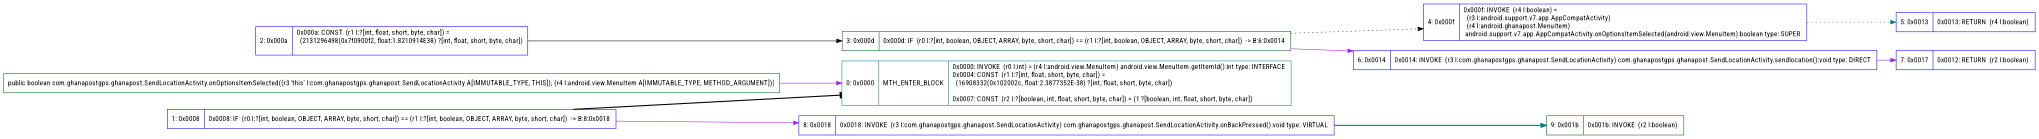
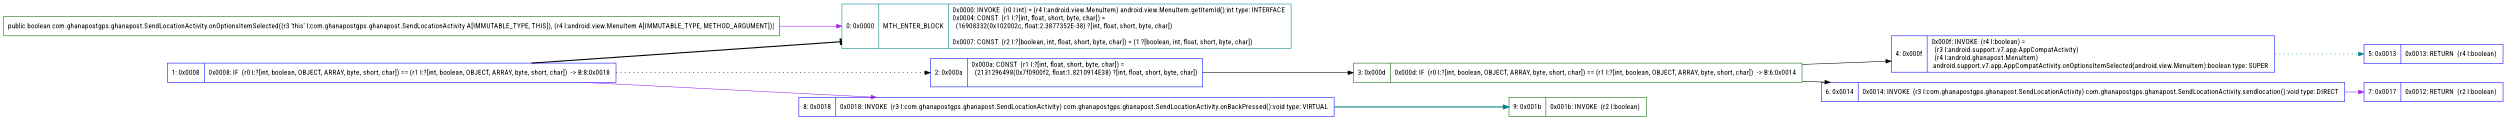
edge "3: 0x000d" -> "4: 0x000f": style dotted -> solid
edge "3: 0x000d" -> "6: 0x0014": color purple -> black
edge "1: 0x0008" -> "2: 0x000a": added
